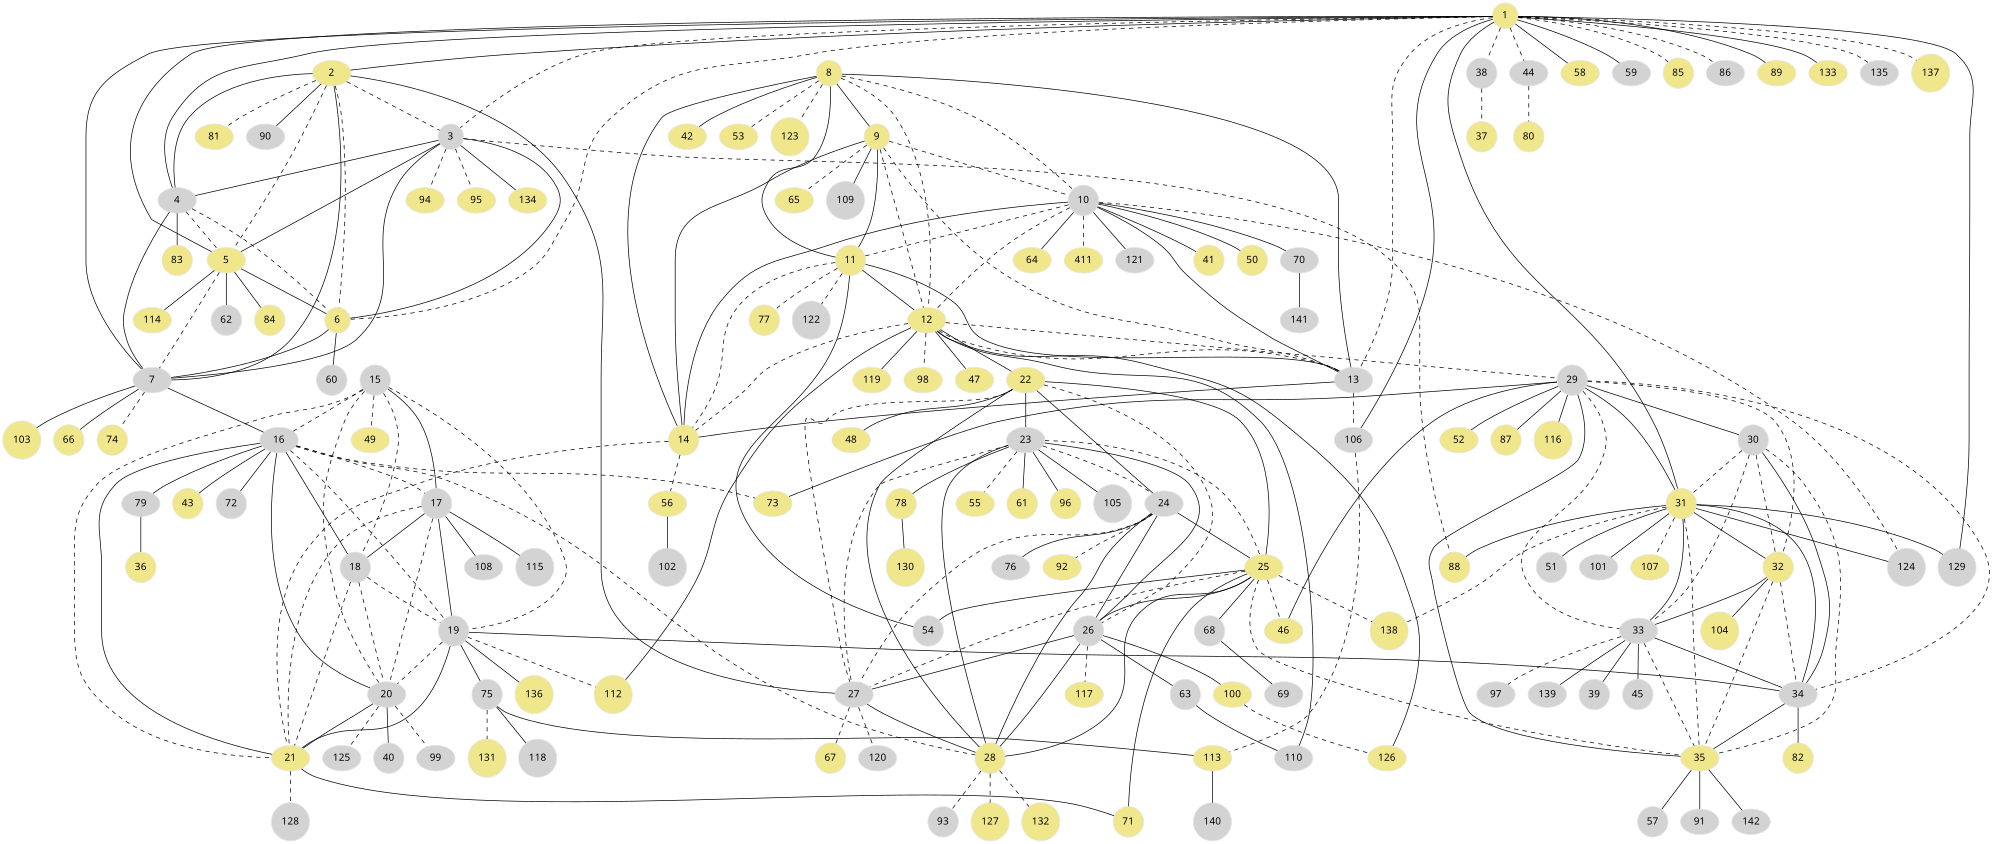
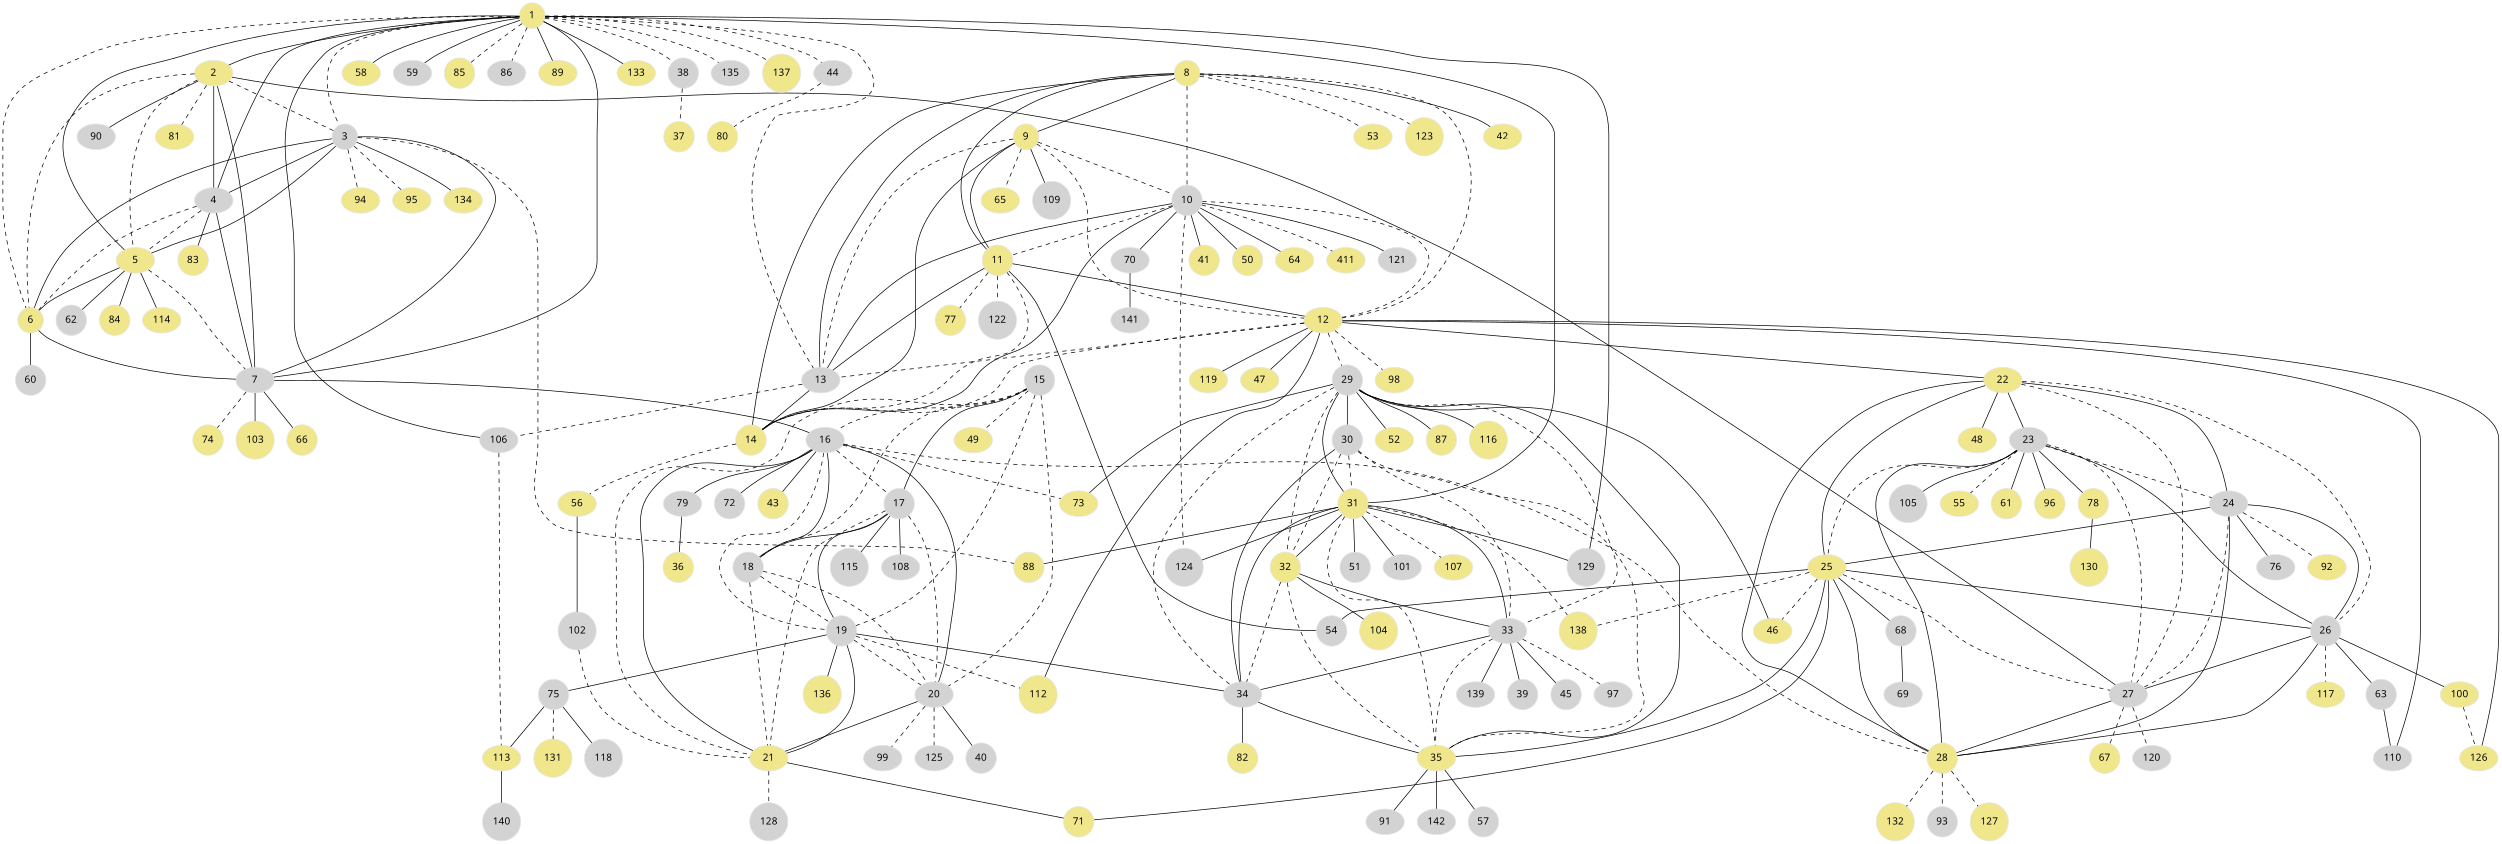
edge "14" -- "21": now "102" -- "21"
edge "25" -- "35": style dashed -> solid
